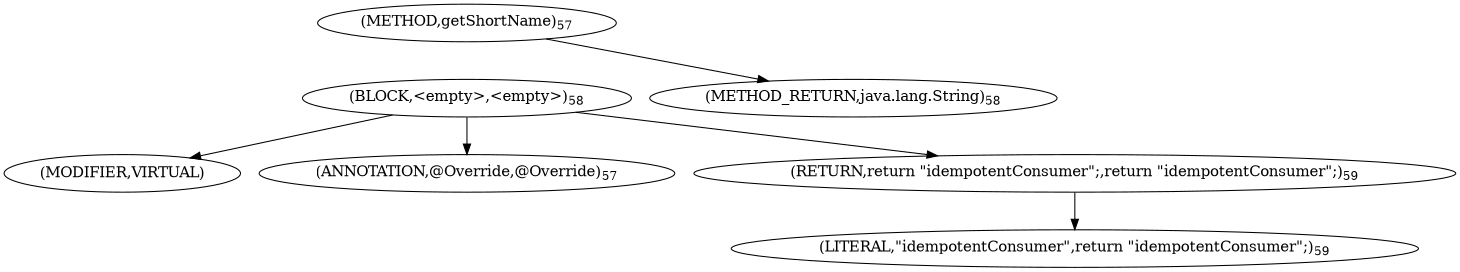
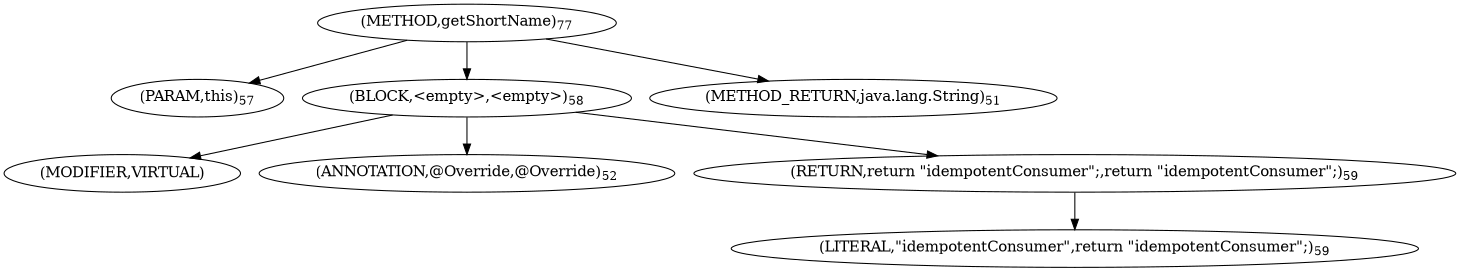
node "(METHOD,getShortName)": text "57" -> "77"
edge "(METHOD,getShortName)" -> "(BLOCK,<empty>,<empty>)": added
node "(METHOD_RETURN,java.lang.String)": text "58" -> "51"
node "(PARAM,this)": added
node "(ANNOTATION,@Override,@Override)": text "57" -> "52"
